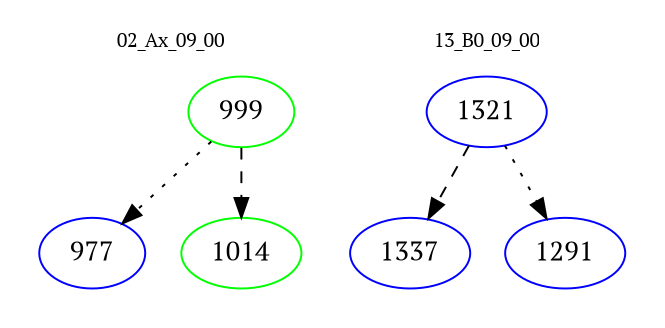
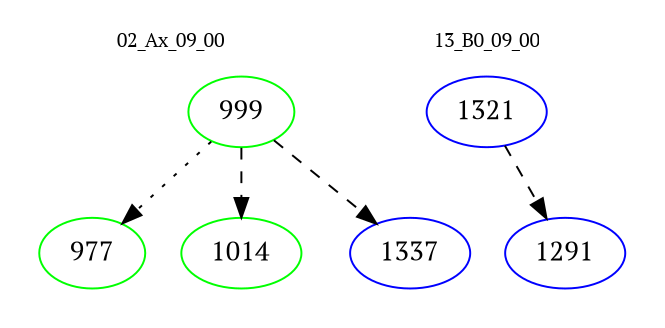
edge "1321" -> "1337": now "999" -> "1337"
edge "1321" -> "1291": style dotted -> dashed
node "977": color blue -> green
